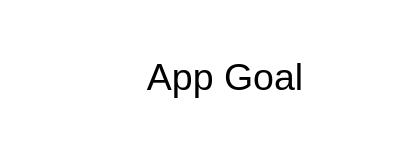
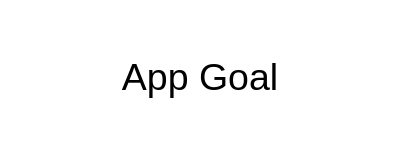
node "App Goal": moved (226, 76) -> (201, 76)
